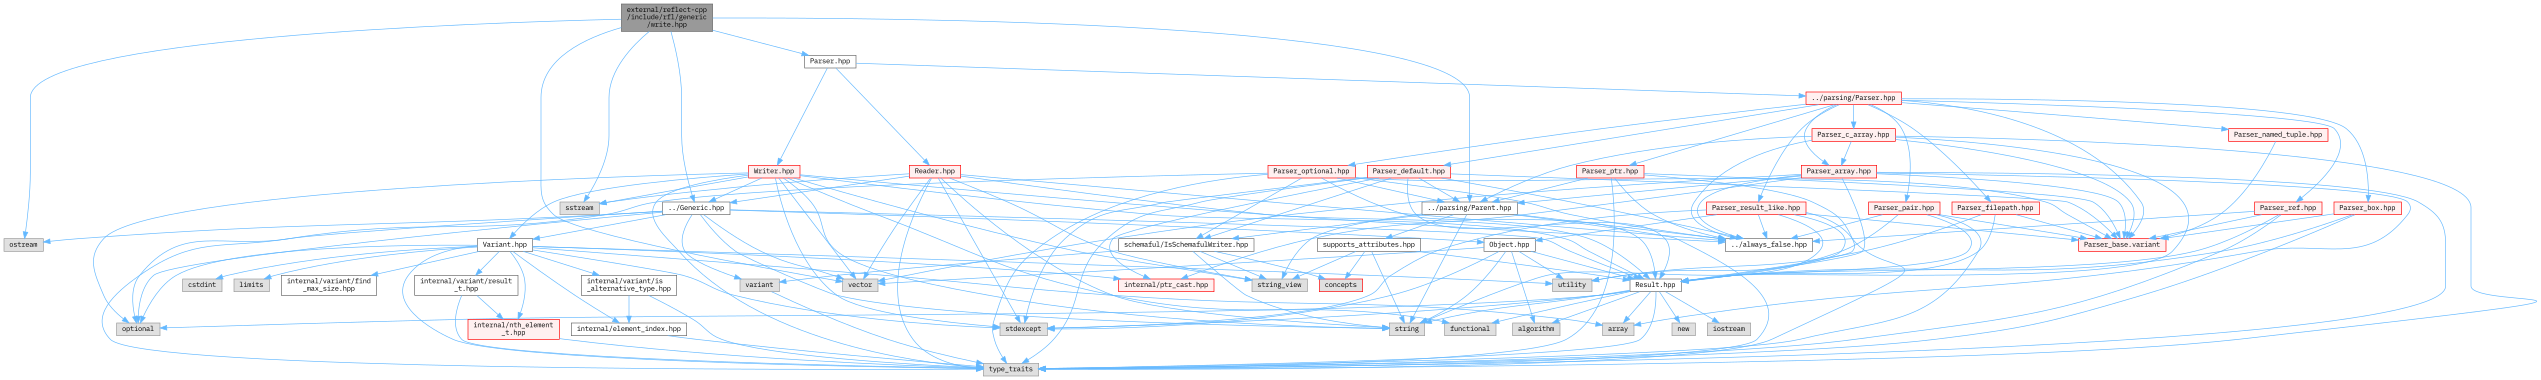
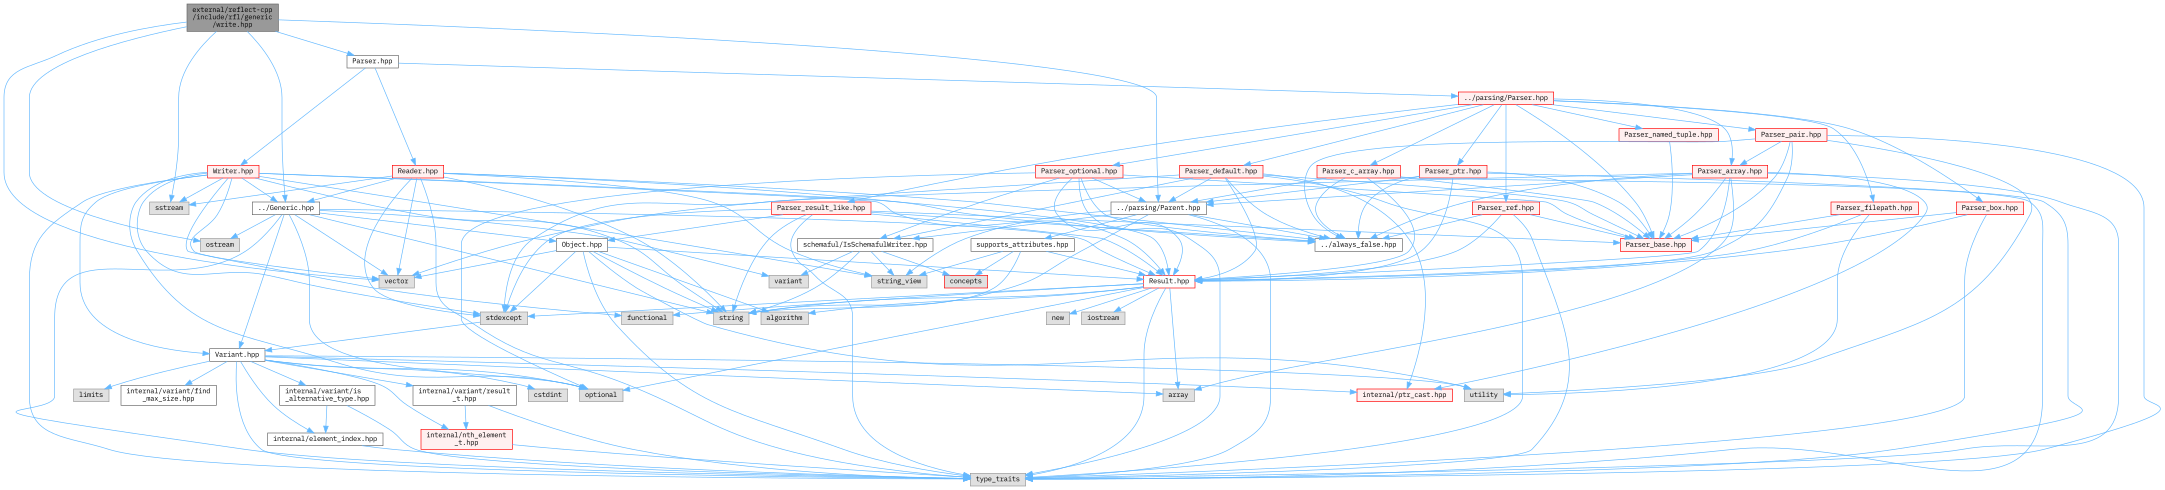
edge "Parser_c_array.hpp" -> "Parser_array.hpp": now "Parser_pair.hpp" -> "Parser_array.hpp"
node "Parser_base.variant": label "Parser_base.variant" -> "Parser_base.hpp"
node "Result.hpp": color grey40 -> red
edge "Variant.hpp" -> "stdexcept": reversed
edge "variant" -> "type_traits": now "Object.hpp" -> "type_traits"
